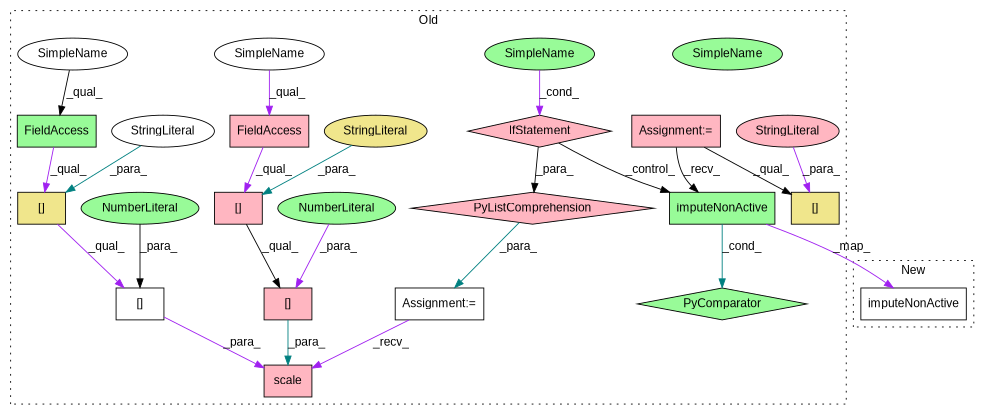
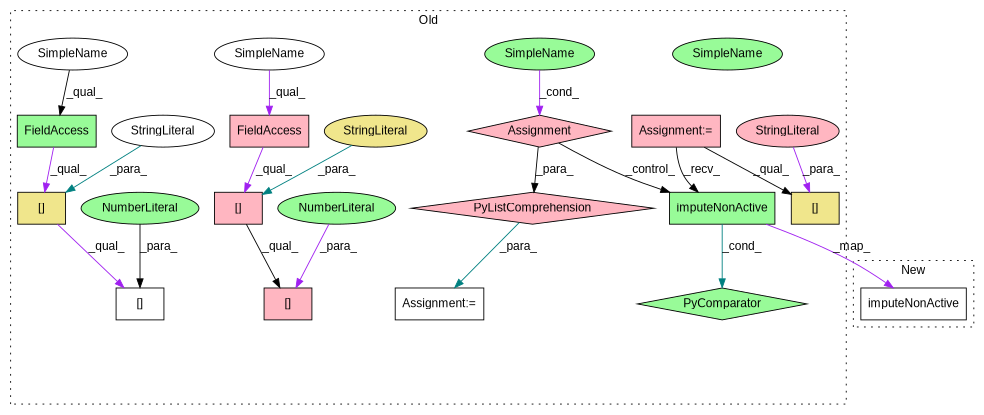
node "IfStatement": label "IfStatement" -> "Assignment"
node "scale": removed
